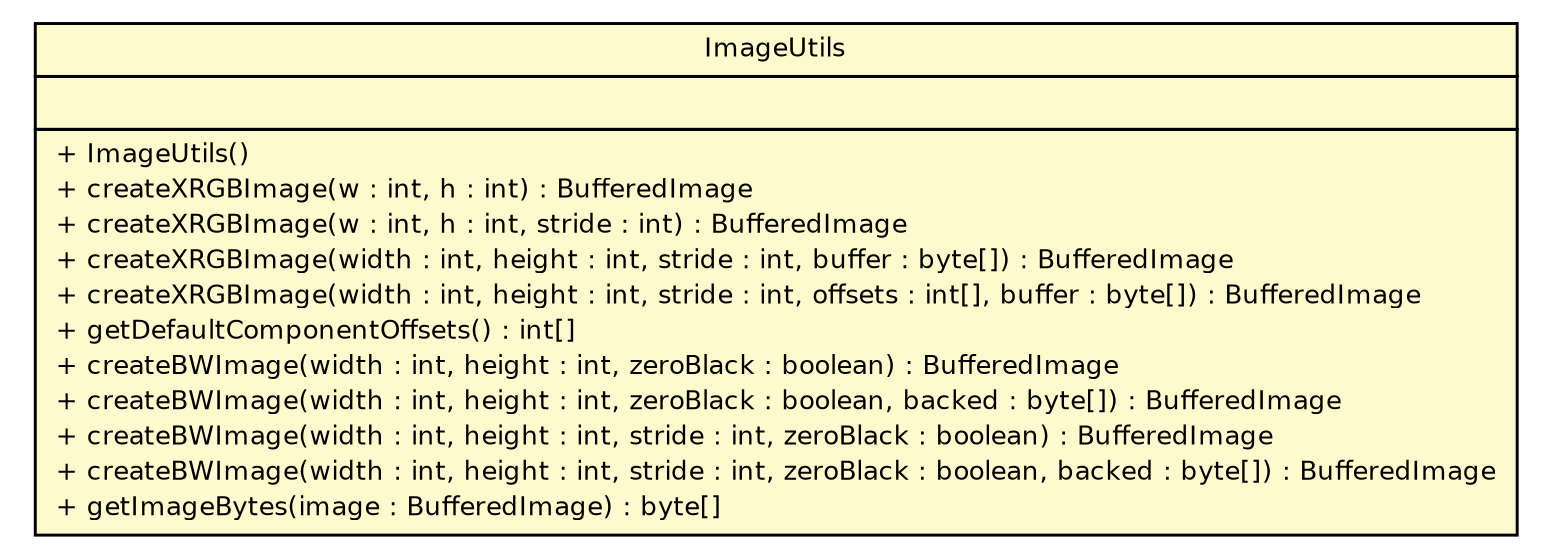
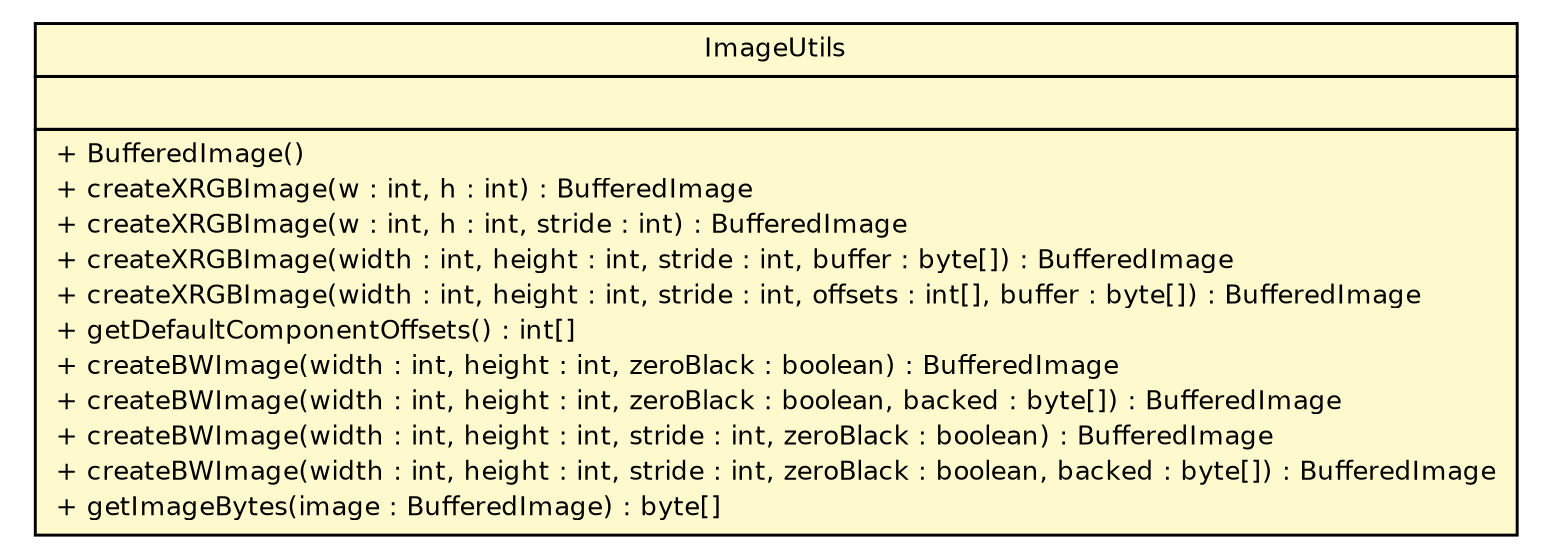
node "ImageUtils": text "+ ImageUtils()" -> "+ BufferedImage()"
